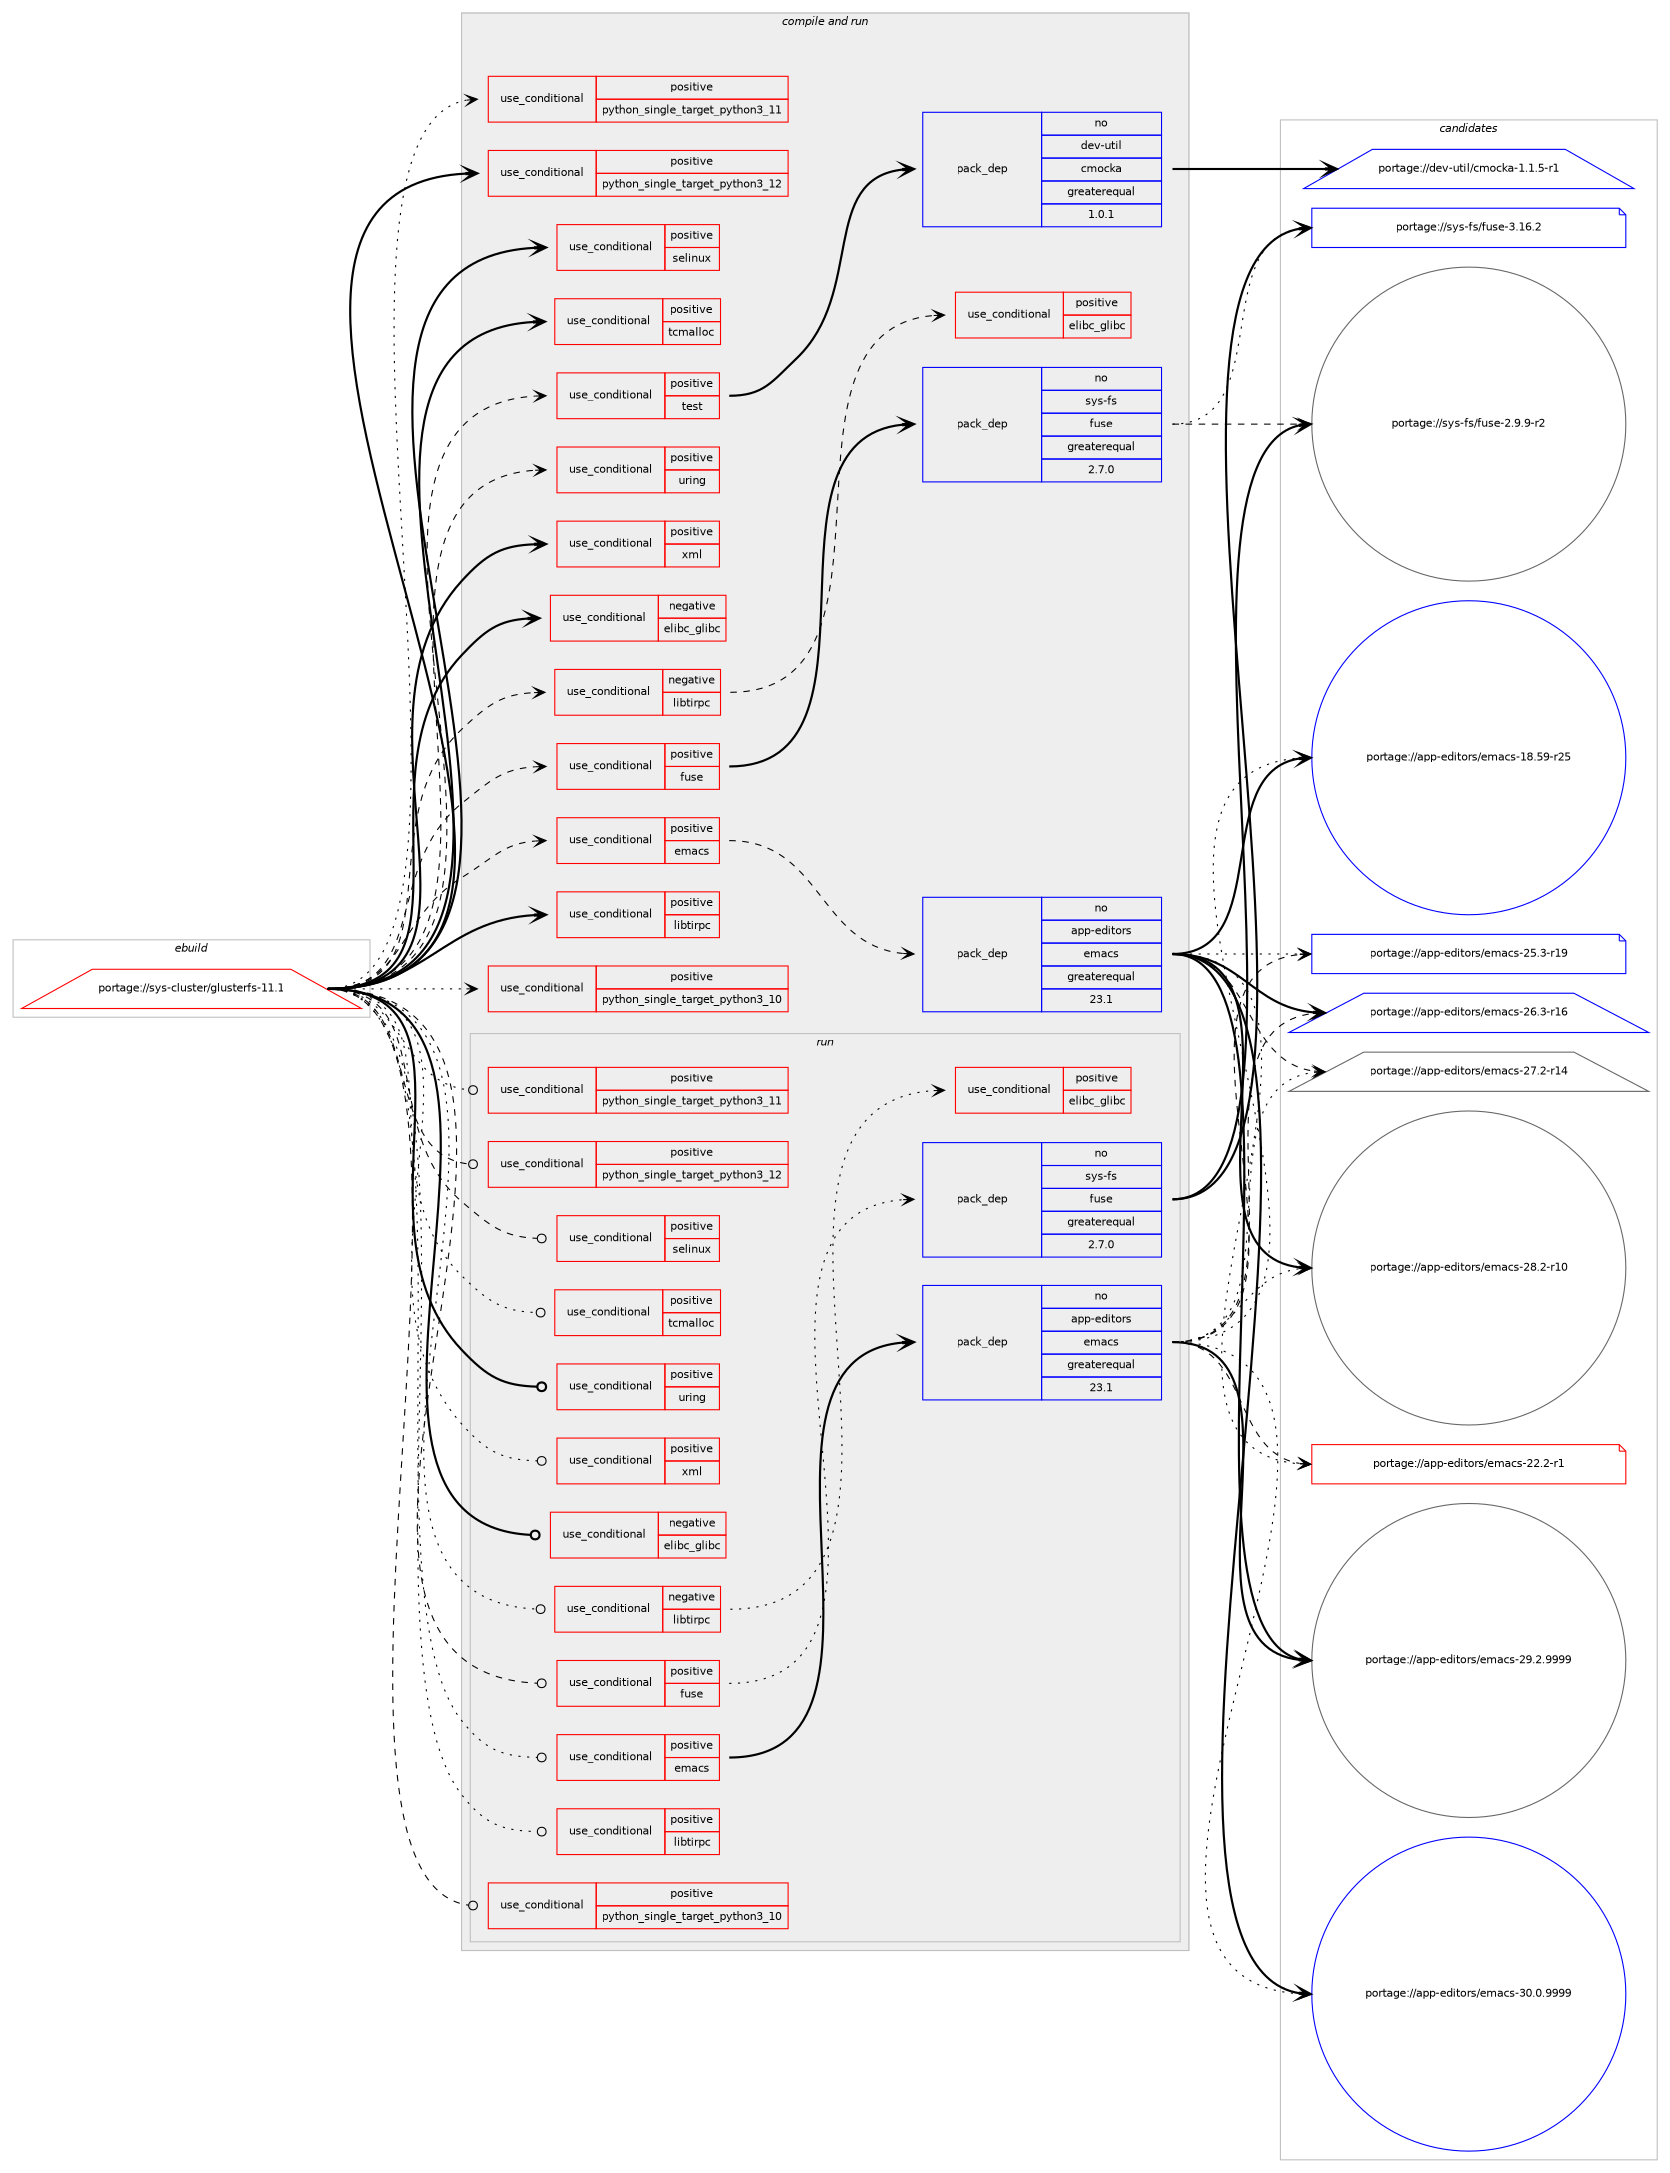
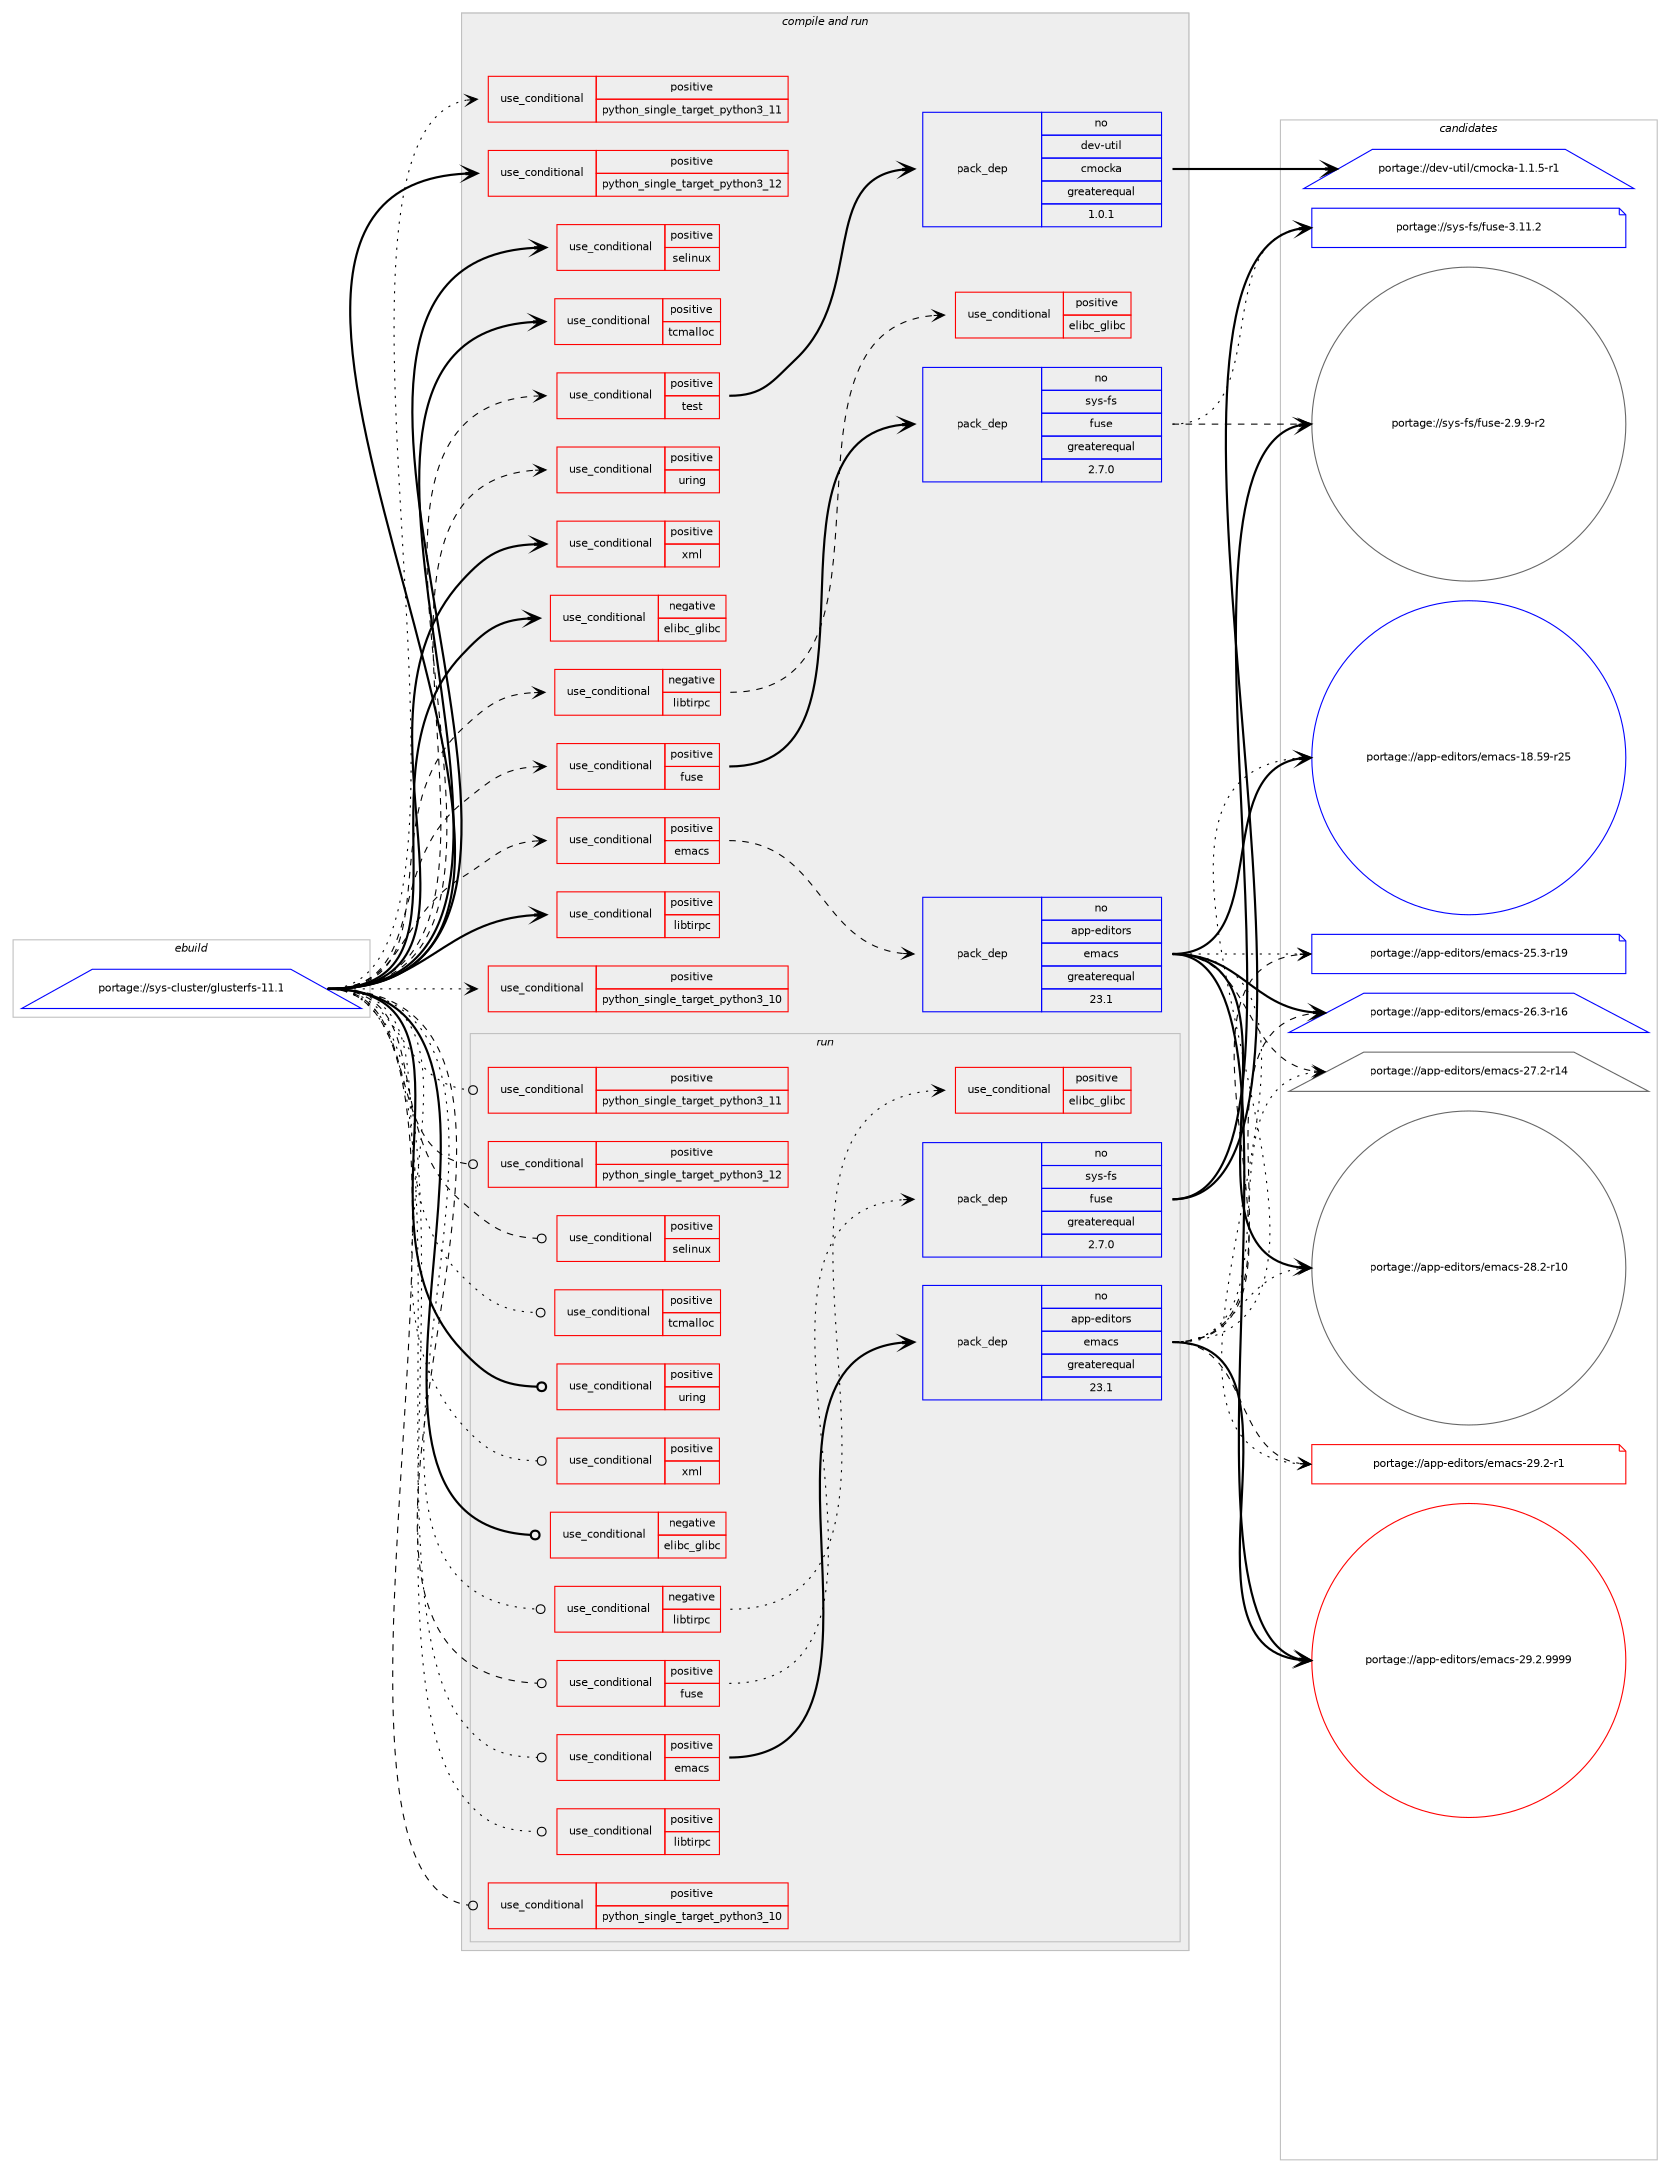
node "portage://sys-fs/fuse-3.16.2": label "portage://sys-fs/fuse-3.16.2" -> "portage://sys-fs/fuse-3.11.2"
node "portage://sys-cluster/glusterfs-11.1": color red -> blue
node "portage://app-editors/emacs-22.2-r1": label "portage://app-editors/emacs-22.2-r1" -> "portage://app-editors/emacs-29.2-r1"
node "portage://app-editors/emacs-29.2.9999": color gray40 -> red
node "portage://app-editors/emacs-30.0.9999": removed
